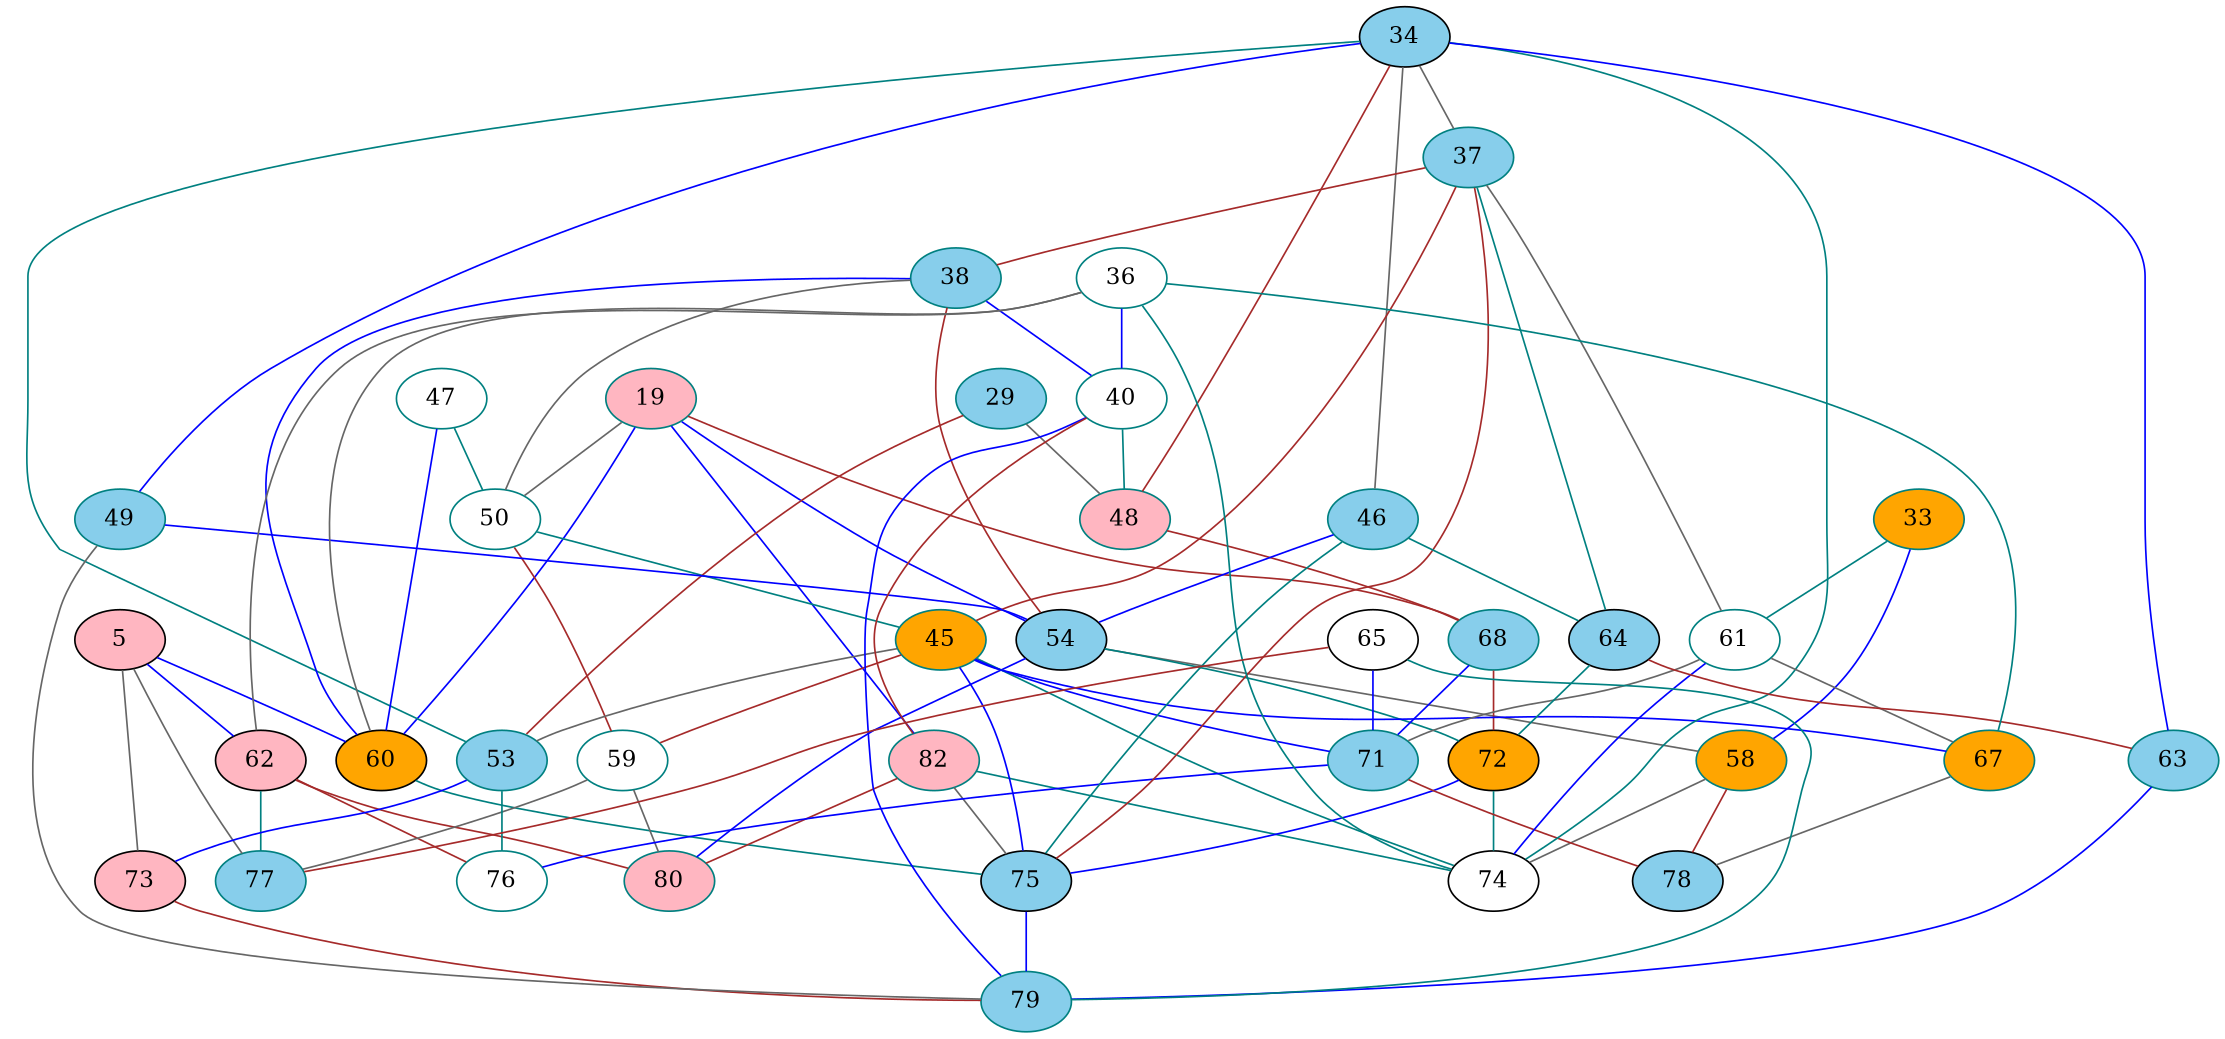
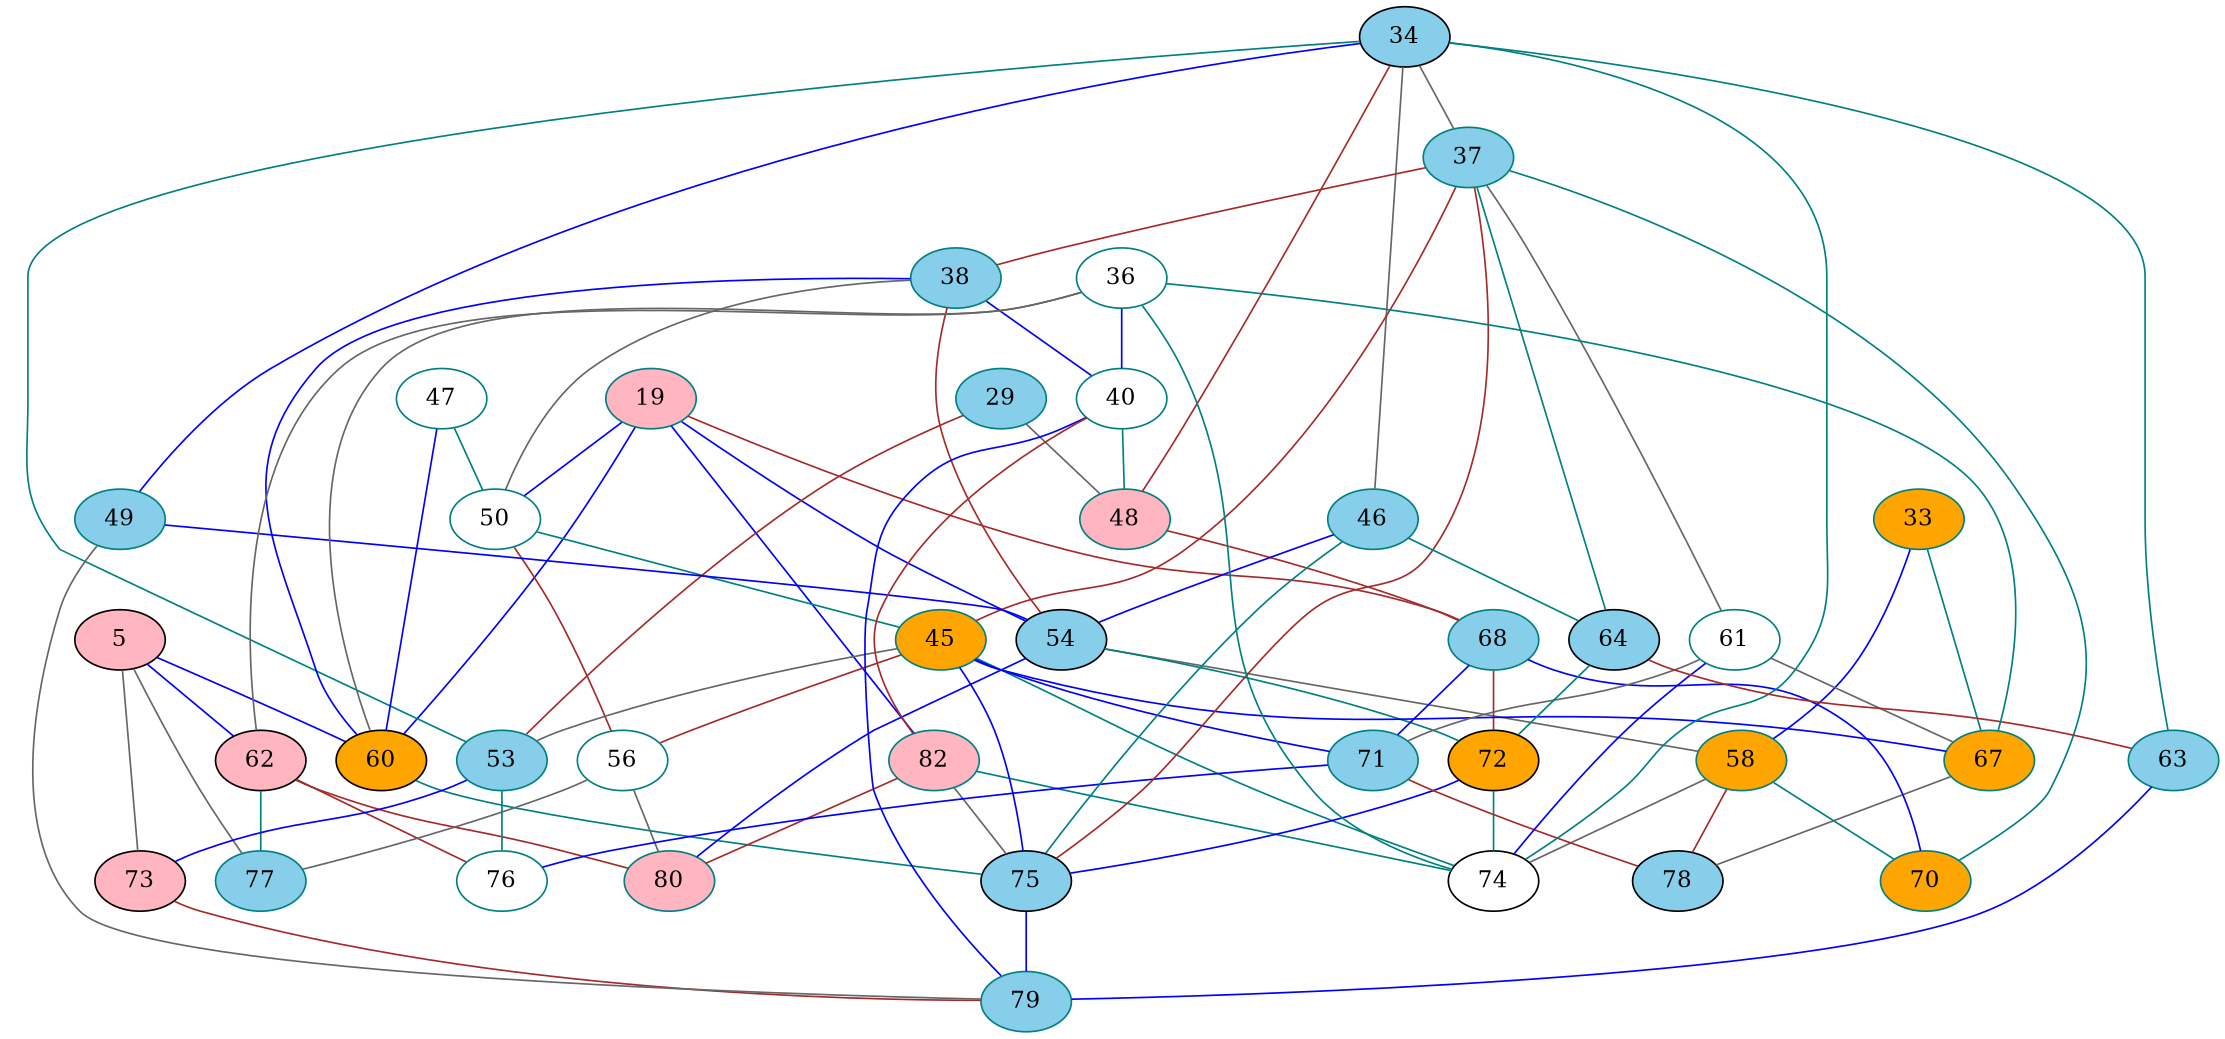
edge "34" -- "63": color blue -> teal
edge "19" -- "50": color gray40 -> blue
edge "33" -- "61": now "33" -- "67"
node "65": removed
node "59": label "59" -> "56"
node "70": added
